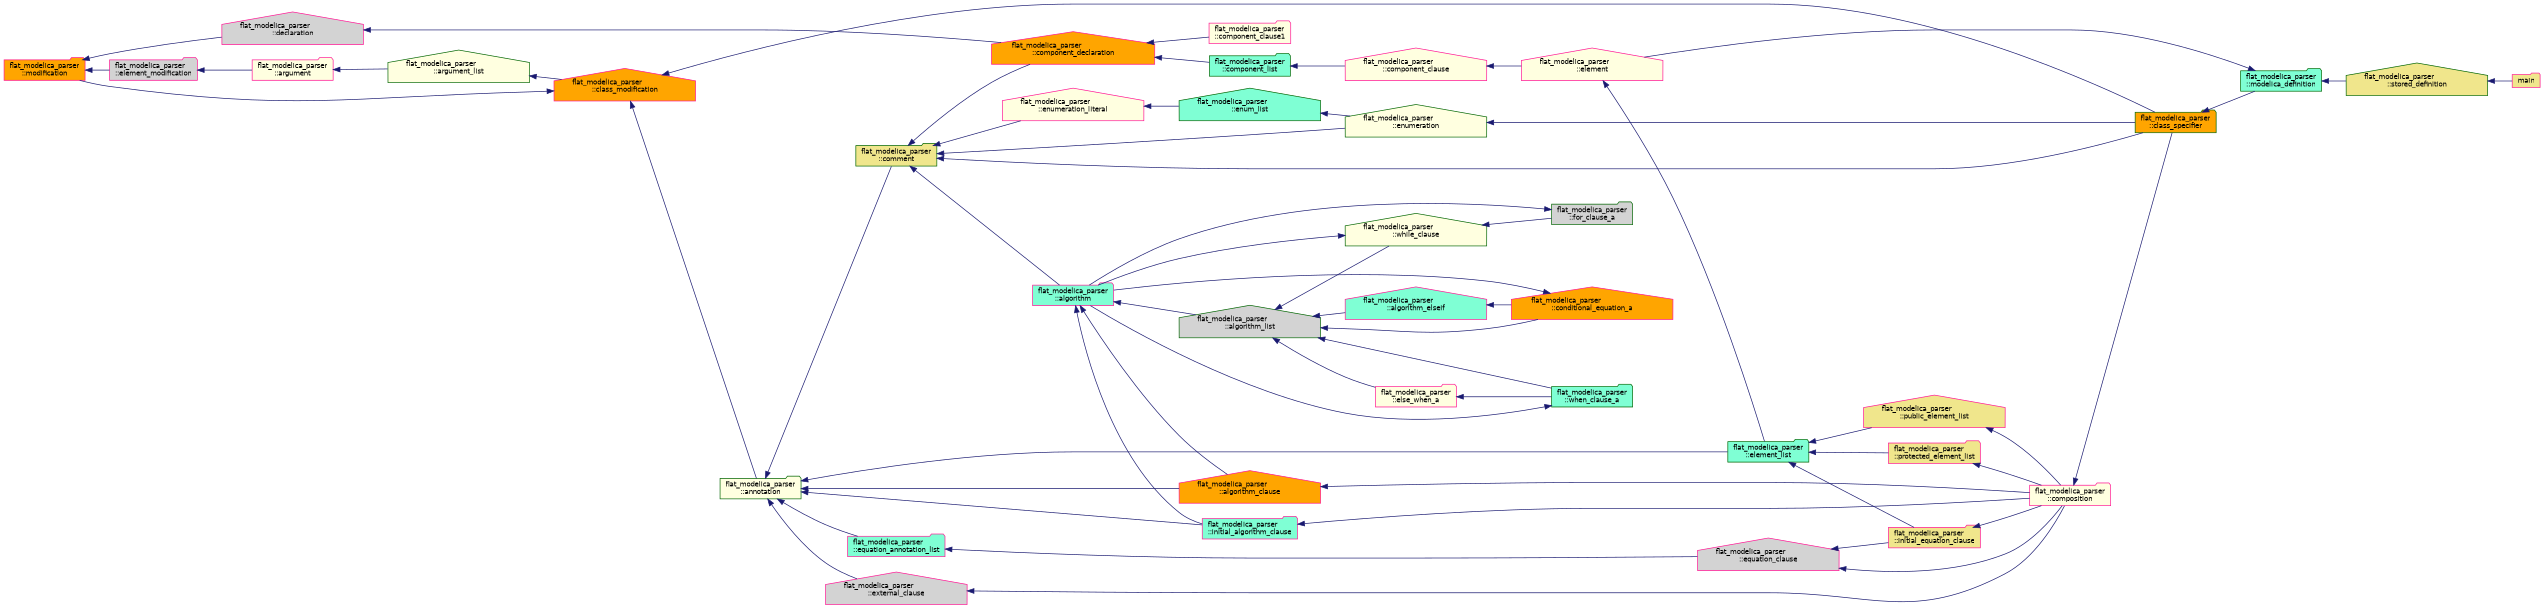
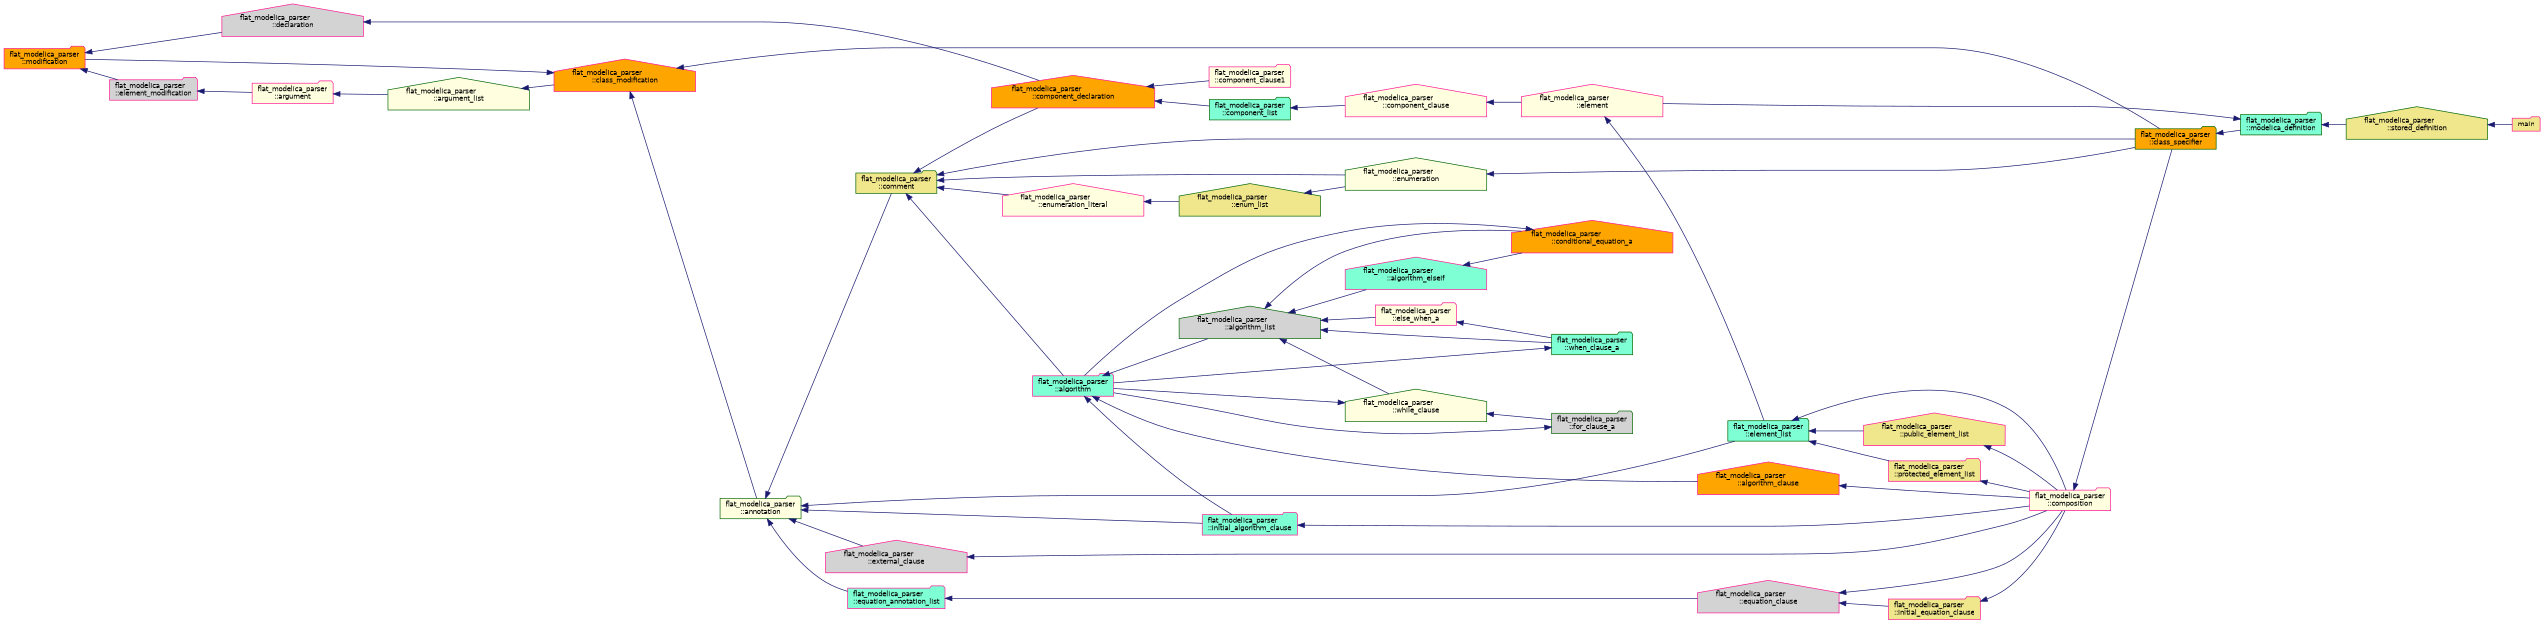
node "flat_modelica_parser ::enum_list": fillcolor aquamarine -> khaki
edge "flat_modelica_parser ::algorithm_clause" -> "flat_modelica_parser ::annotation": removed
edge "flat_modelica_parser ::initial_equation_clause" -> "flat_modelica_parser ::element_list": now "flat_modelica_parser ::composition" -> "flat_modelica_parser ::element_list"
